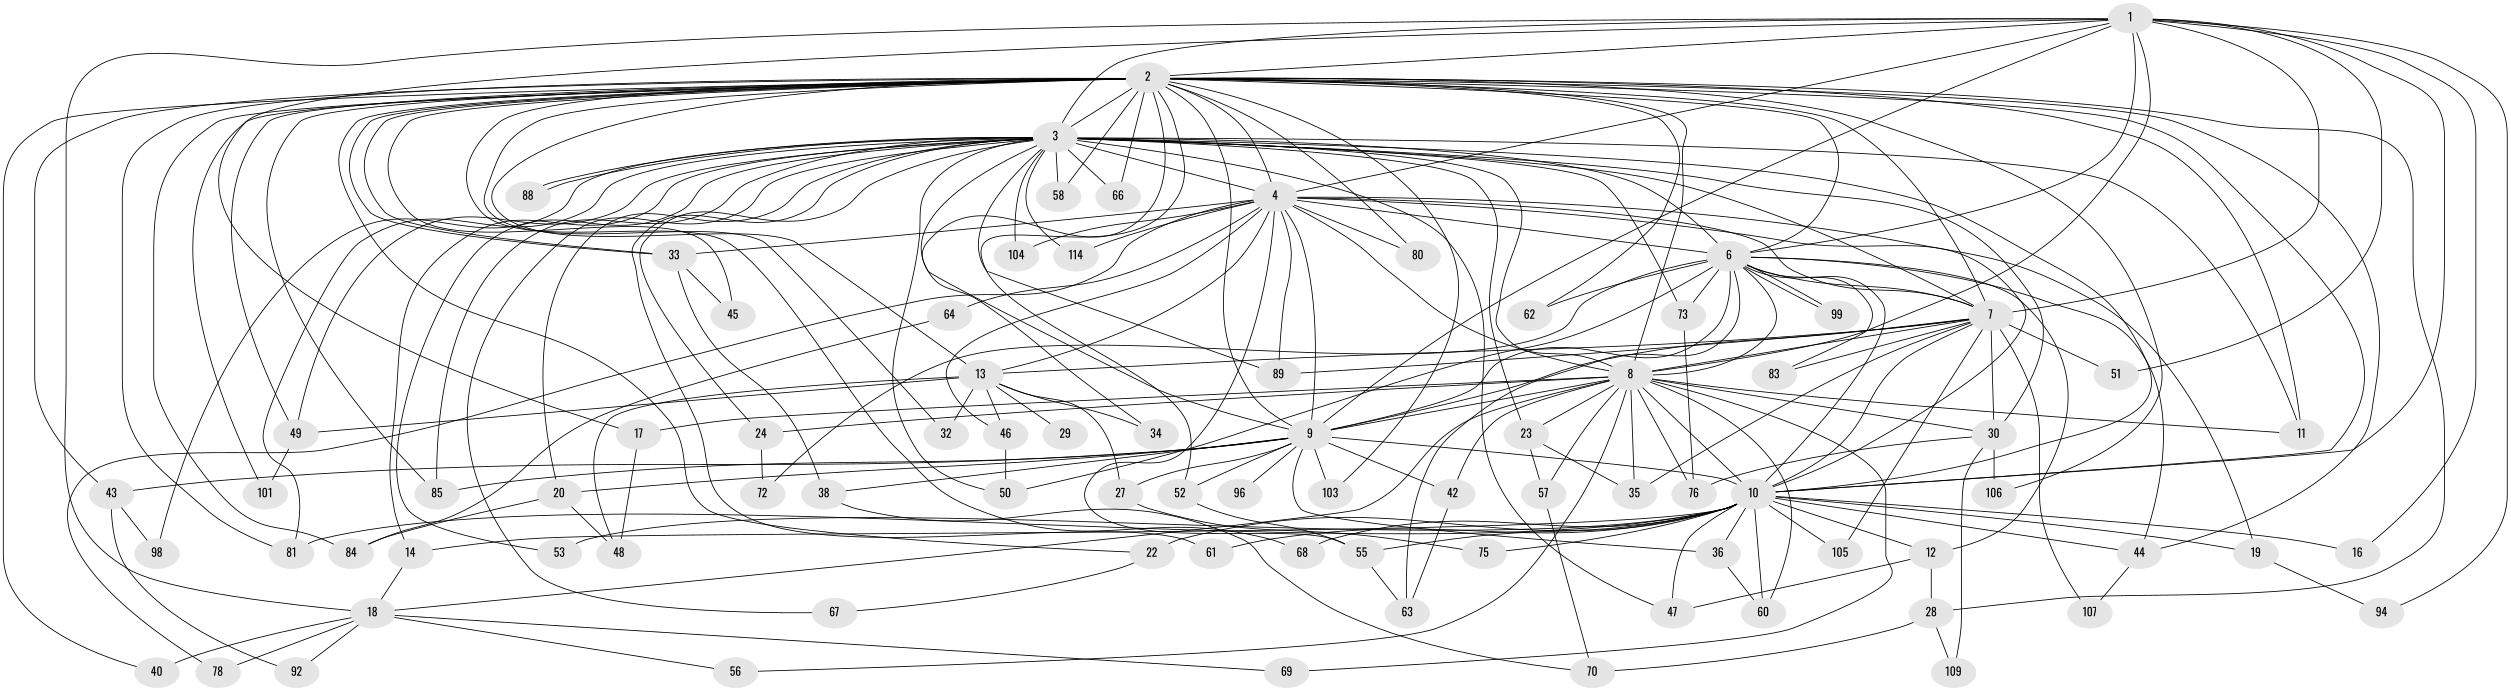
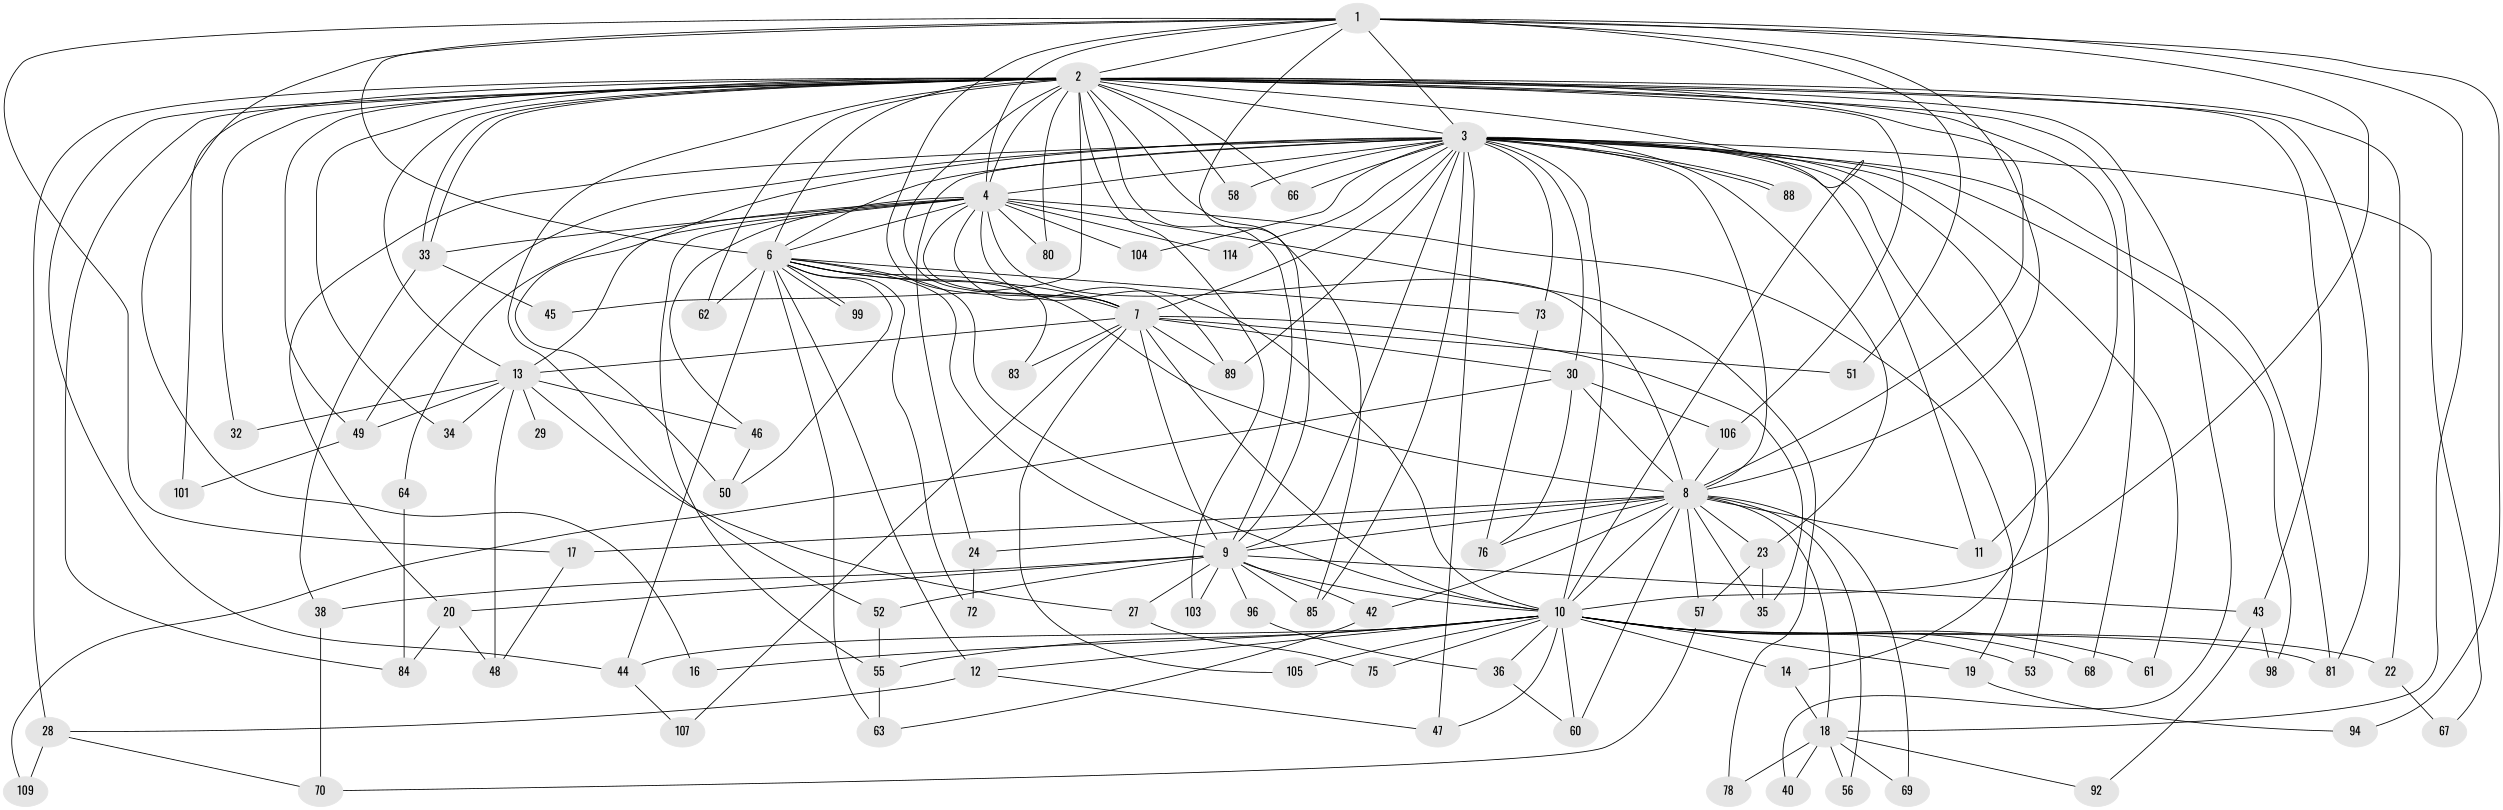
edge "4" -- "9": removed
edge "7" -- "8": now "106" -- "8"
edge "9" -- "36": now "96" -- "36"
